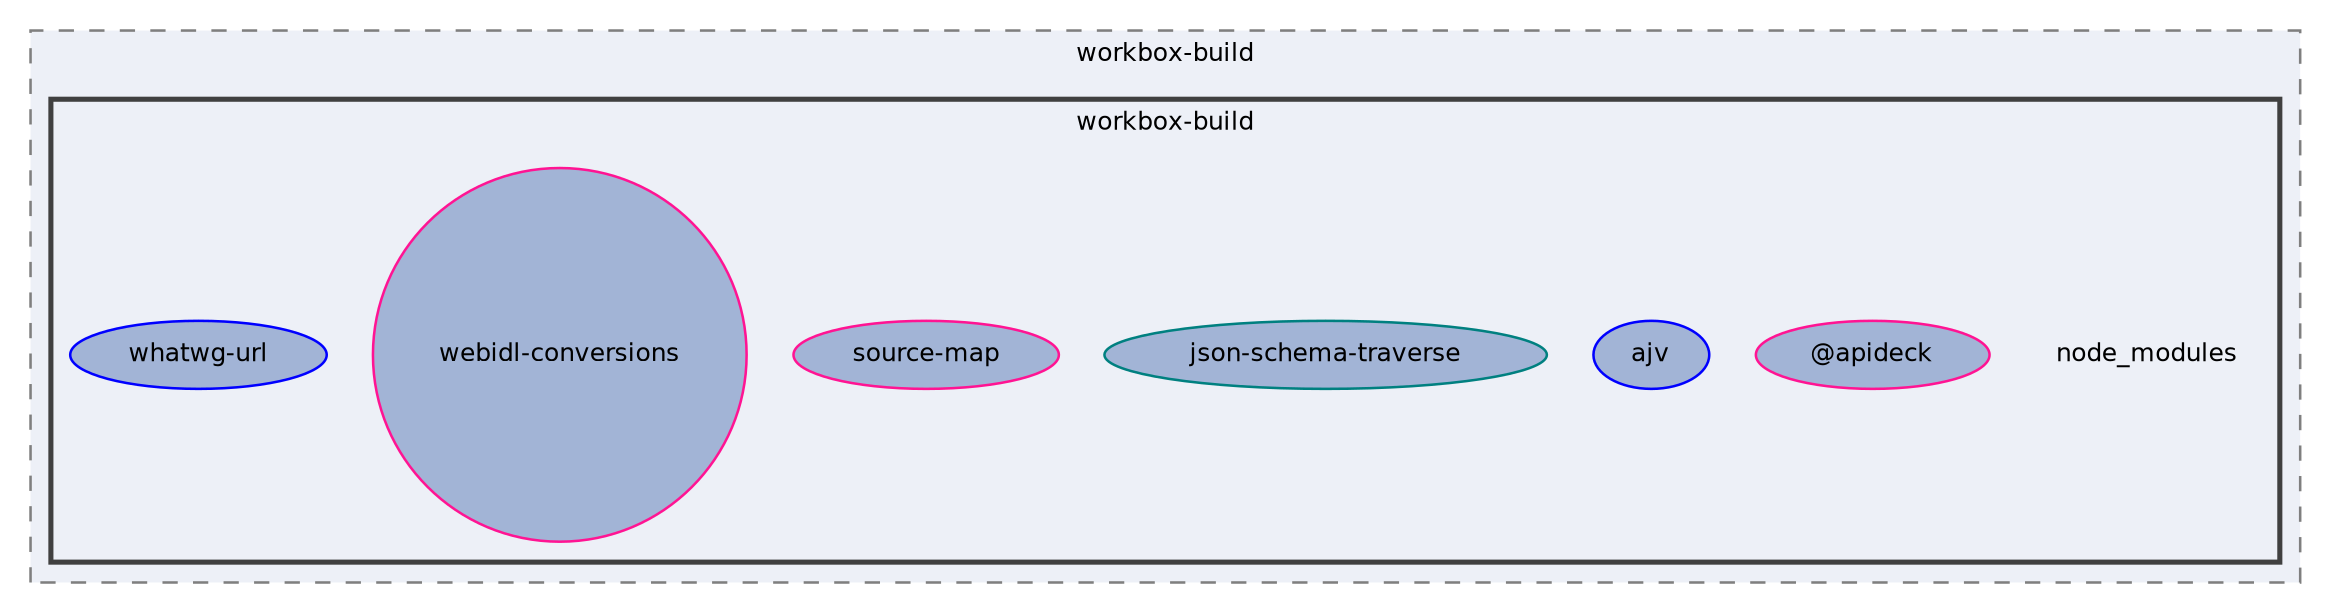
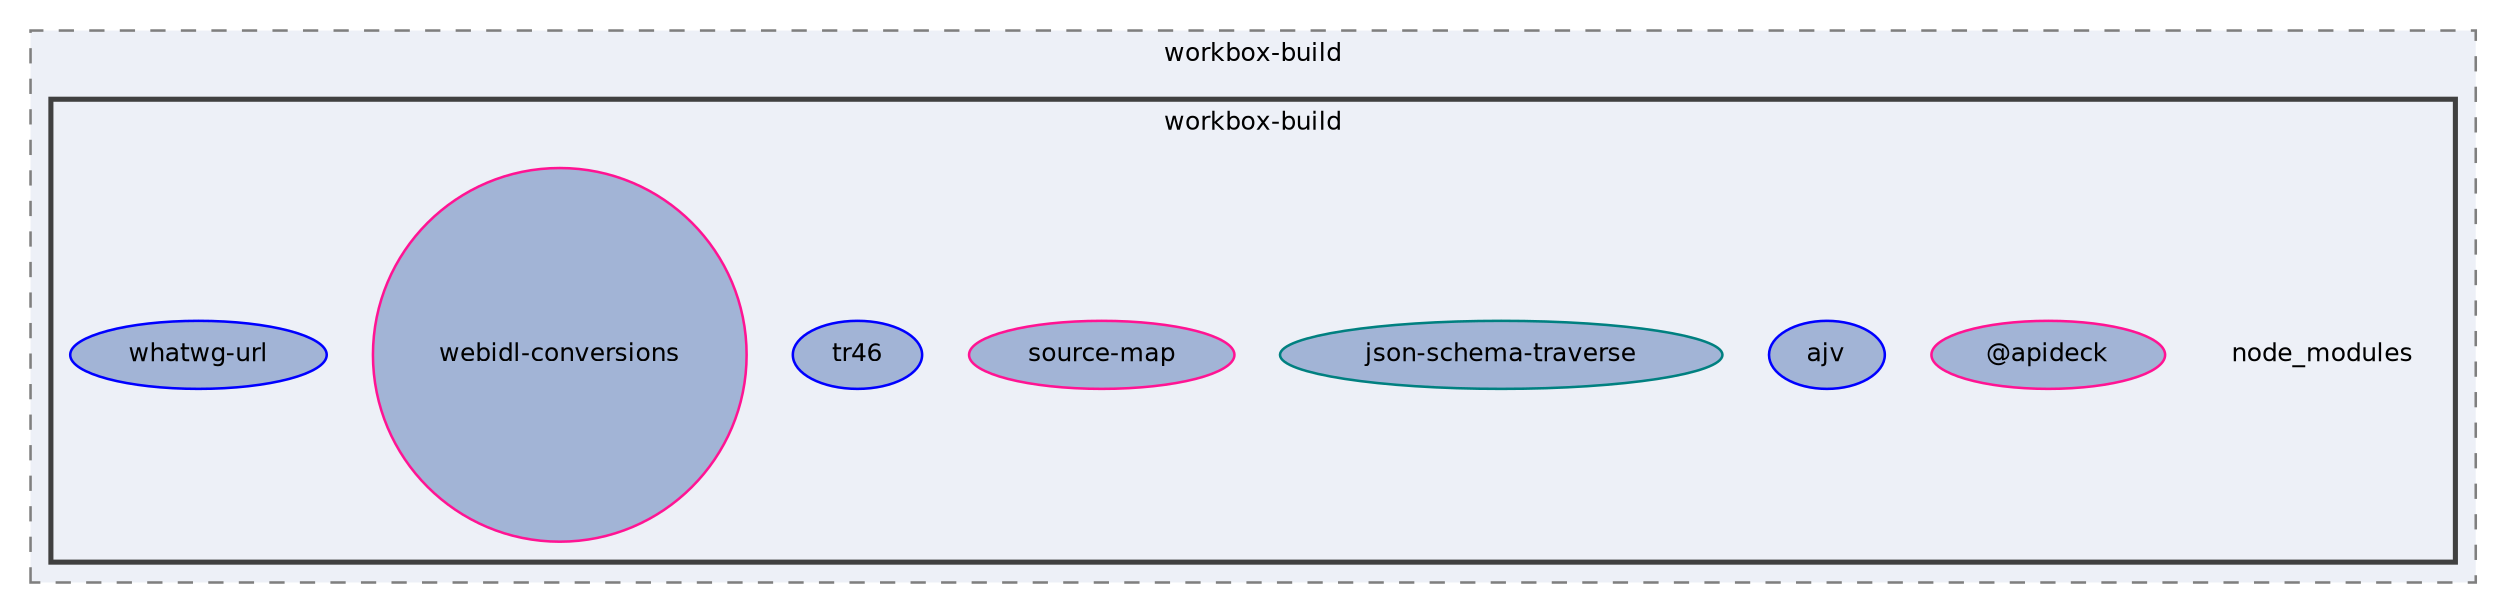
node "tr46": added
